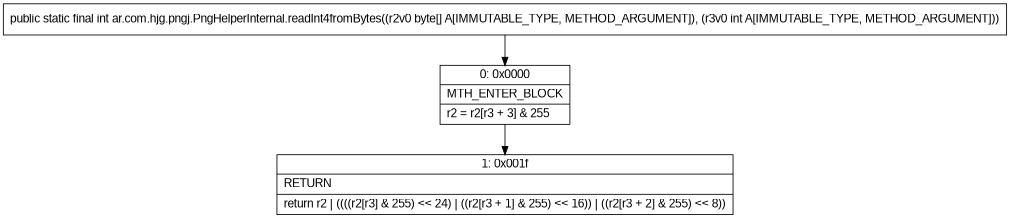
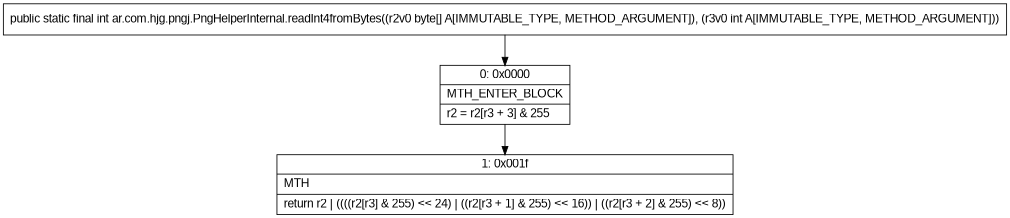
node "1: 0x001f": text "RETURN" -> "MTH"
